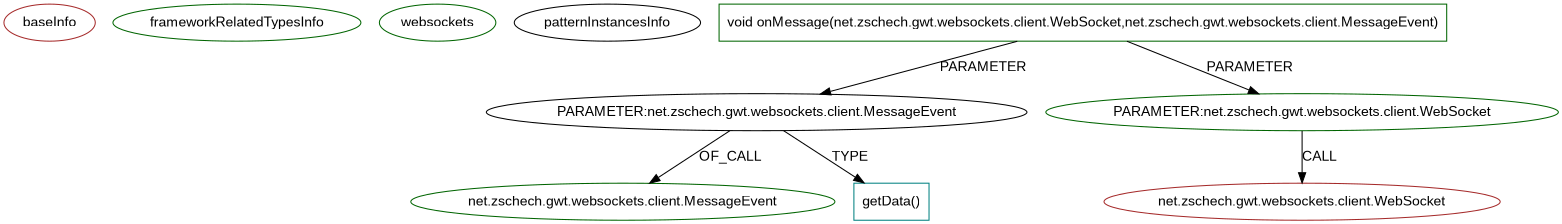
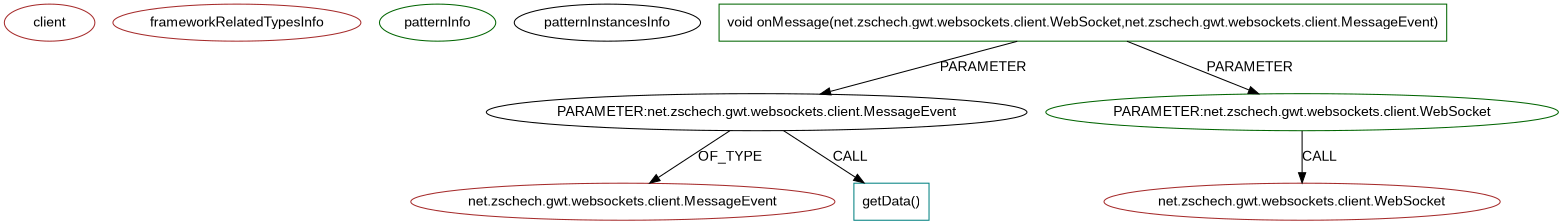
node "baseInfo": label "baseInfo" -> "client"
node "frameworkRelatedTypesInfo": color darkgreen -> brown
node "websockets": label "websockets" -> "patternInfo"
edge "PARAMETER:net.zschech.gwt.websockets.client.MessageEvent" -> "net.zschech.gwt.websockets.client.MessageEvent": label "OF_CALL" -> "OF_TYPE"
edge "PARAMETER:net.zschech.gwt.websockets.client.MessageEvent" -> "getData()": label "TYPE" -> "CALL"
node "net.zschech.gwt.websockets.client.MessageEvent": color darkgreen -> brown
